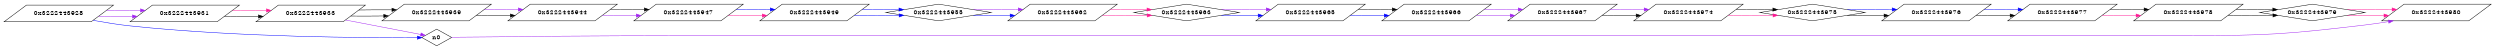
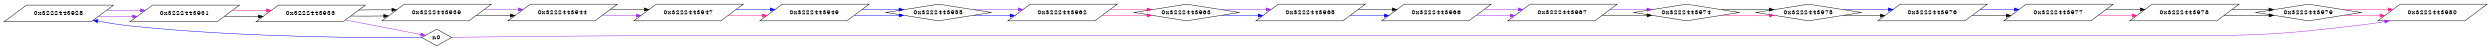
node "0x3222443974": shape parallelogram -> diamond
edge "0x3222443928" -> "n0": reversed
